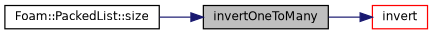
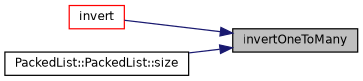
node "Foam::PackedList::size": label "Foam::PackedList::size" -> "PackedList::PackedList::size"
edge "invertOneToMany" -> "invert": reversed
